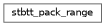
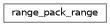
node "stbtt_pack_range": label "stbtt_pack_range" -> "range_pack_range"
